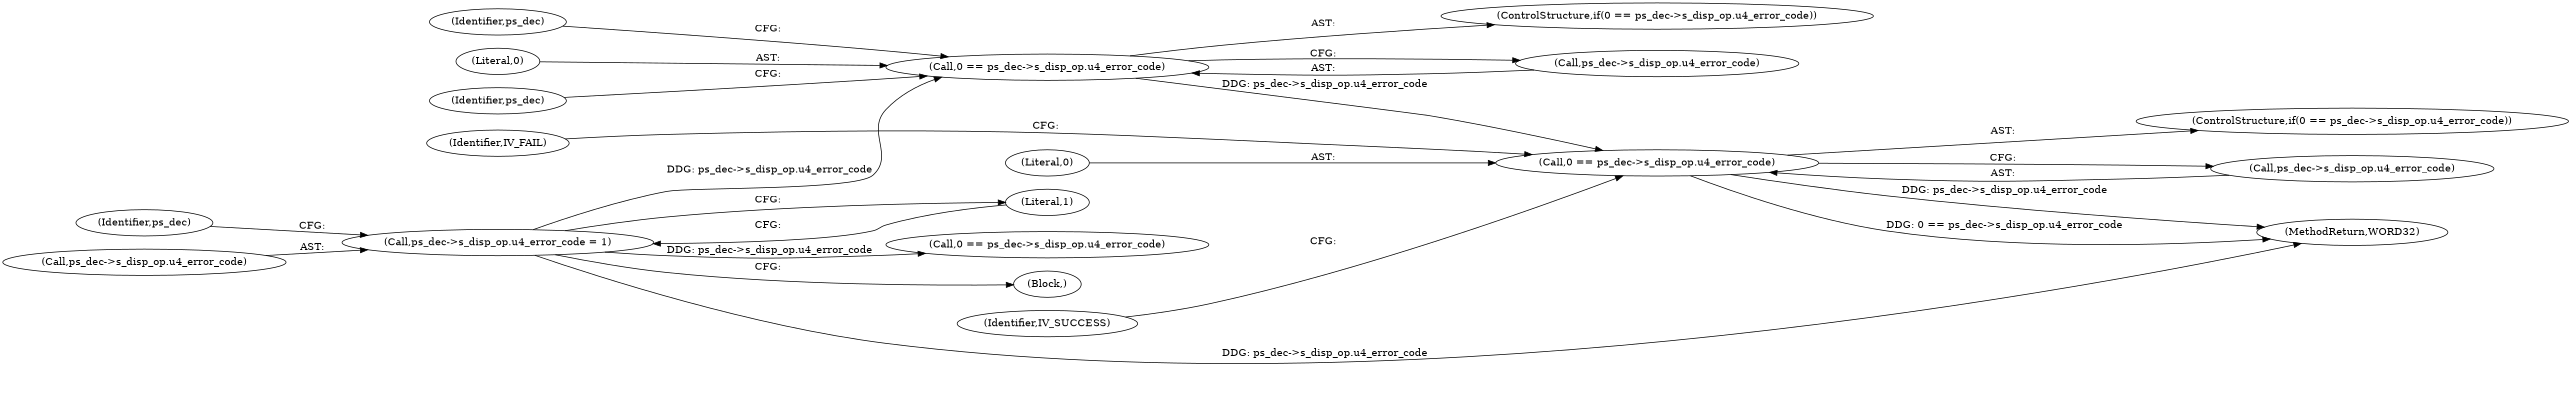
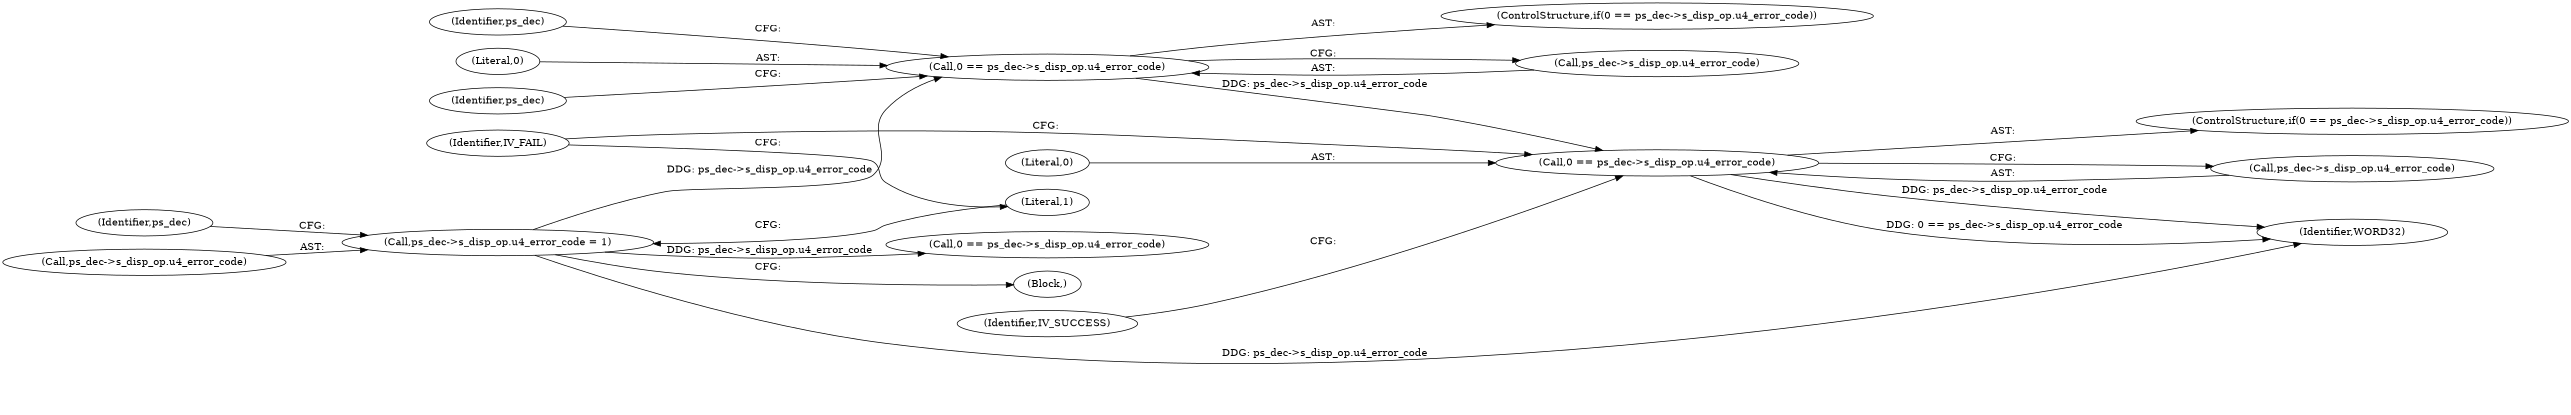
edge "(Call,ps_dec->s_disp_op.u4_error_code = 1)" -> "(Literal,1)": now "(Identifier,IV_FAIL)" -> "(Literal,1)"
node "(MethodReturn,WORD32)": label "(MethodReturn,WORD32)" -> "(Identifier,WORD32)"
